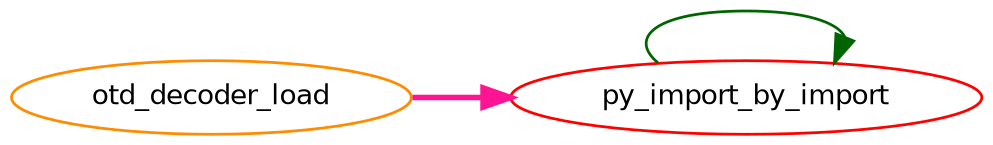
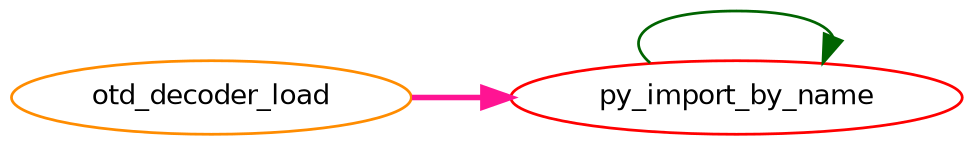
node "py_import_by_import": label "py_import_by_import" -> "py_import_by_name"
